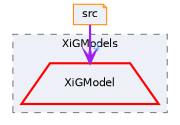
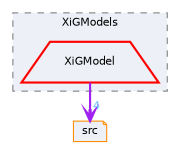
edge "src" -> "XiGModel": reversed
